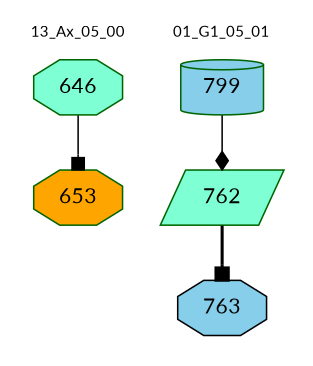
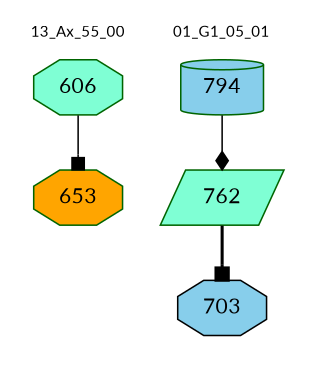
cluster "13_Ax_05_00": label "13_Ax_05_00" -> "13_Ax_55_00"
node "646": label "646" -> "606"
node "799": label "799" -> "794"
node "763": label "763" -> "703"
